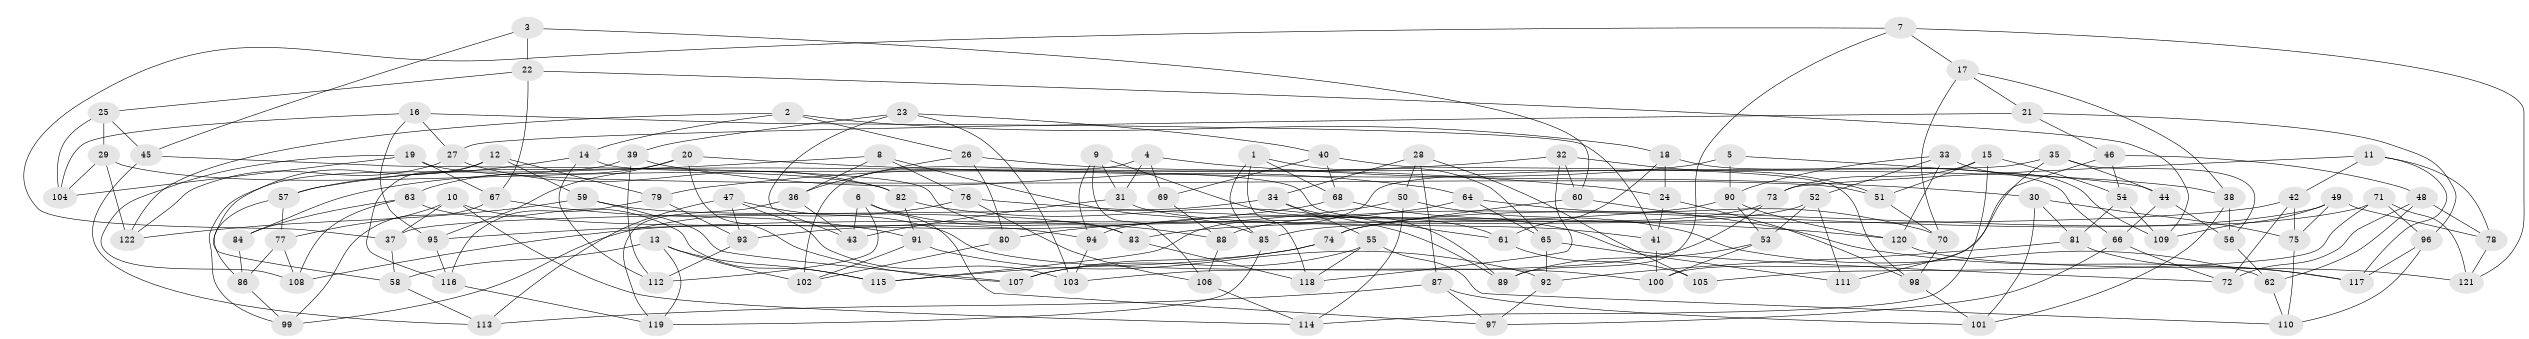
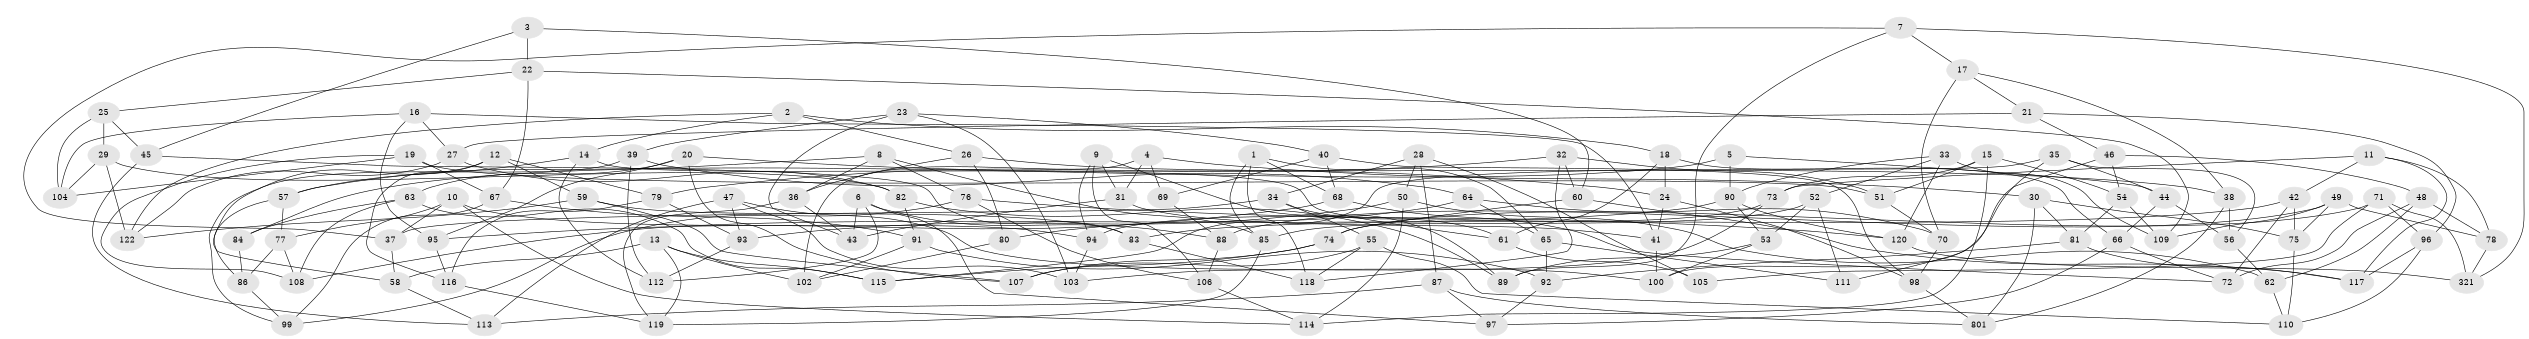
node "121": label "121" -> "321"
node "101": label "101" -> "801"
